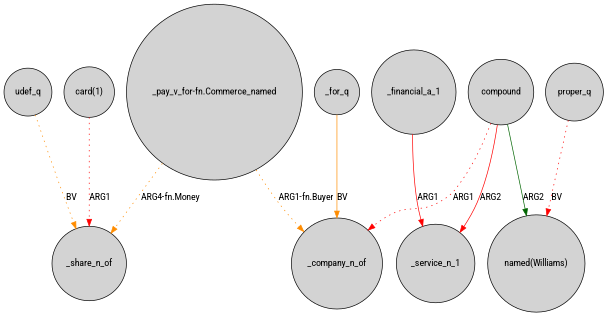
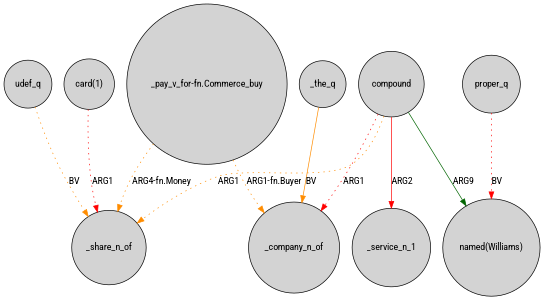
node "_pay_v_for-fn.Commerce_named": label "_pay_v_for-fn.Commerce_named" -> "_pay_v_for-fn.Commerce_buy"
node "_for_q": label "_for_q" -> "_the_q"
node "_financial_a_1": removed
edge "compound" -> "_share_n_of": added, label "ARG1"
edge "compound" -> "named(Williams)": label "ARG2" -> "ARG9"
